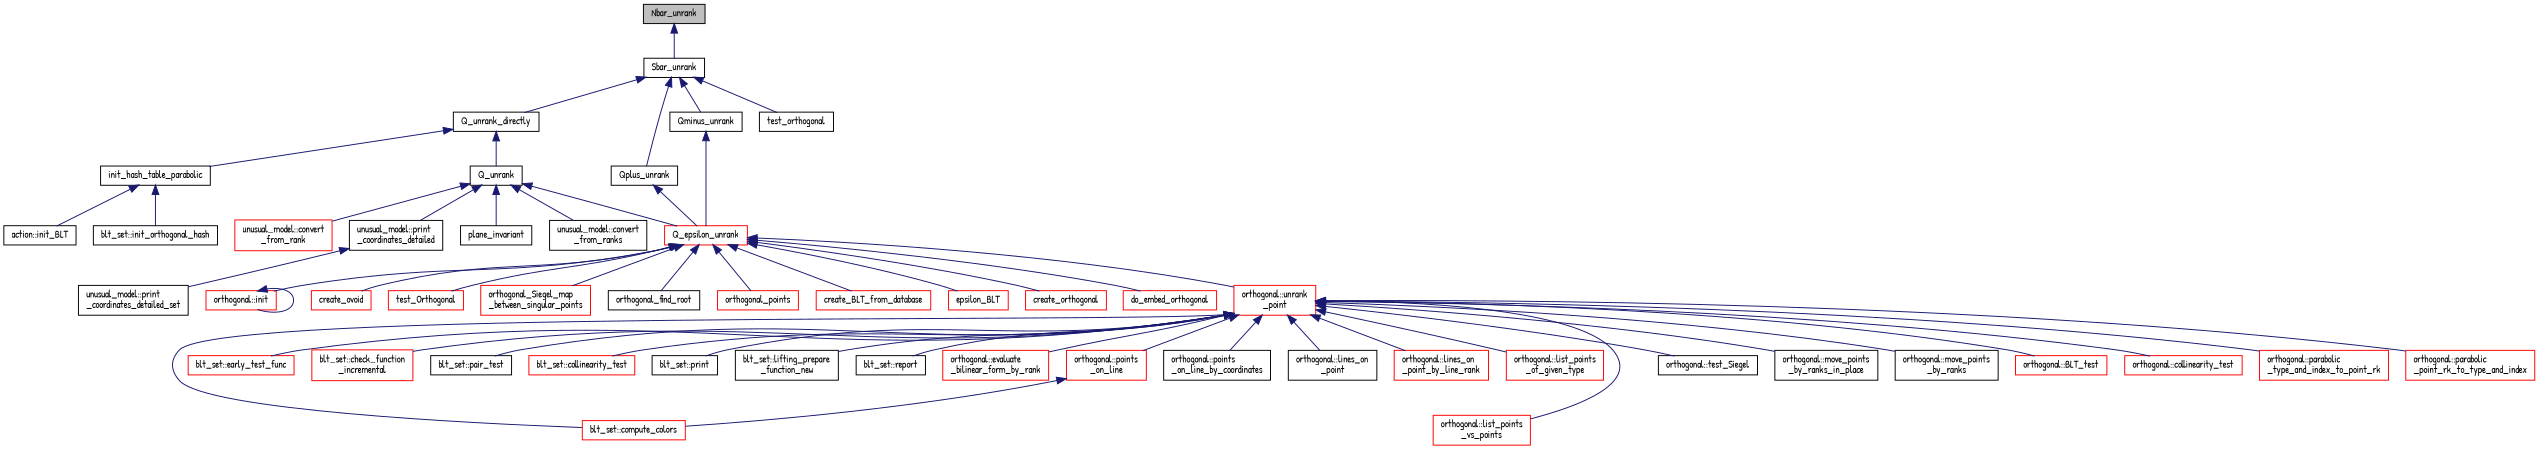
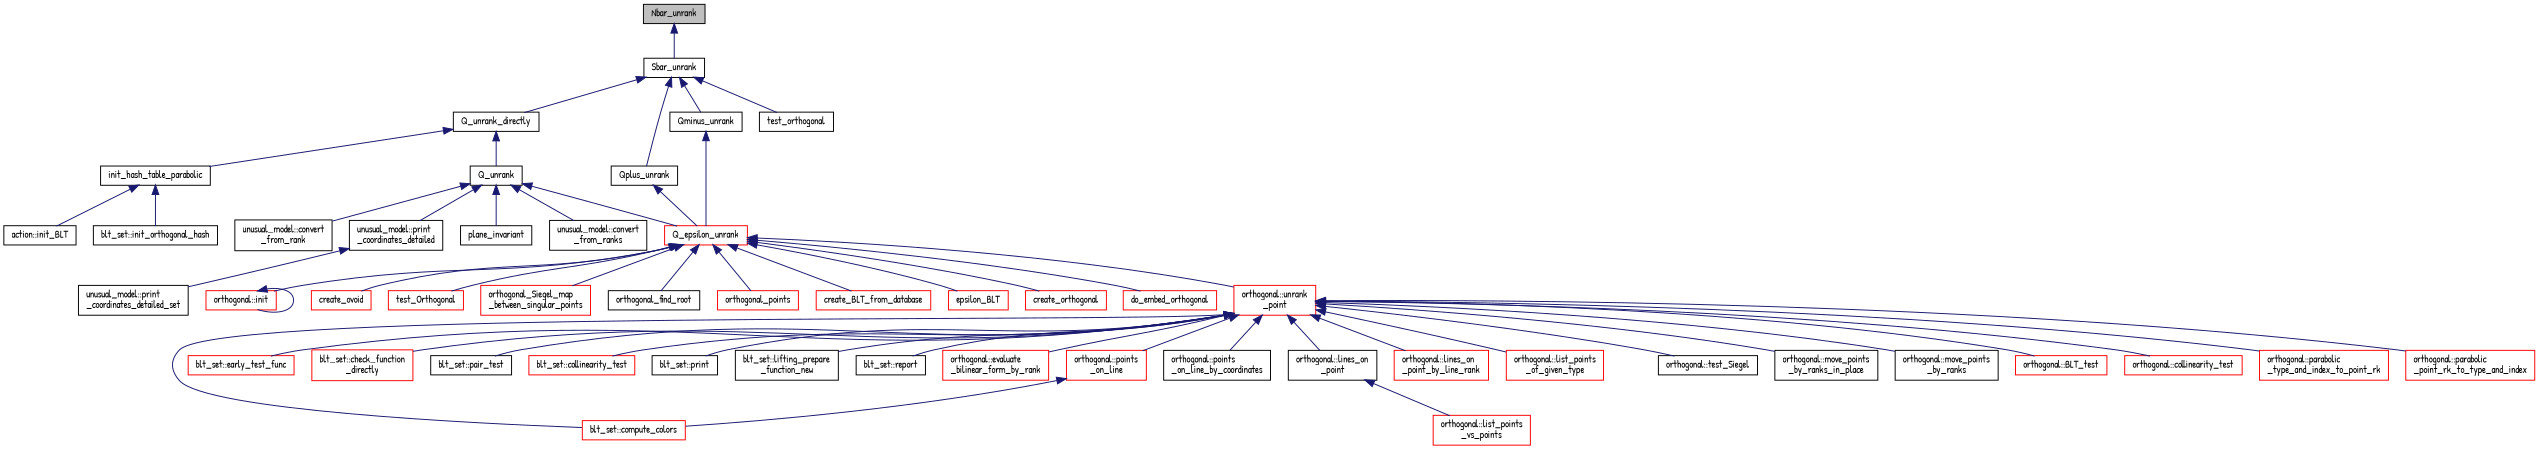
node "unusual_model::convert _from_rank": color red -> black
edge "orthogonal::list_points _vs_points" -> "orthogonal::unrank _point": now "orthogonal::list_points _vs_points" -> "orthogonal::lines_on _point"
node "blt_set::check_function _incremental": label "blt_set::check_function _incremental" -> "blt_set::check_function _directly"
